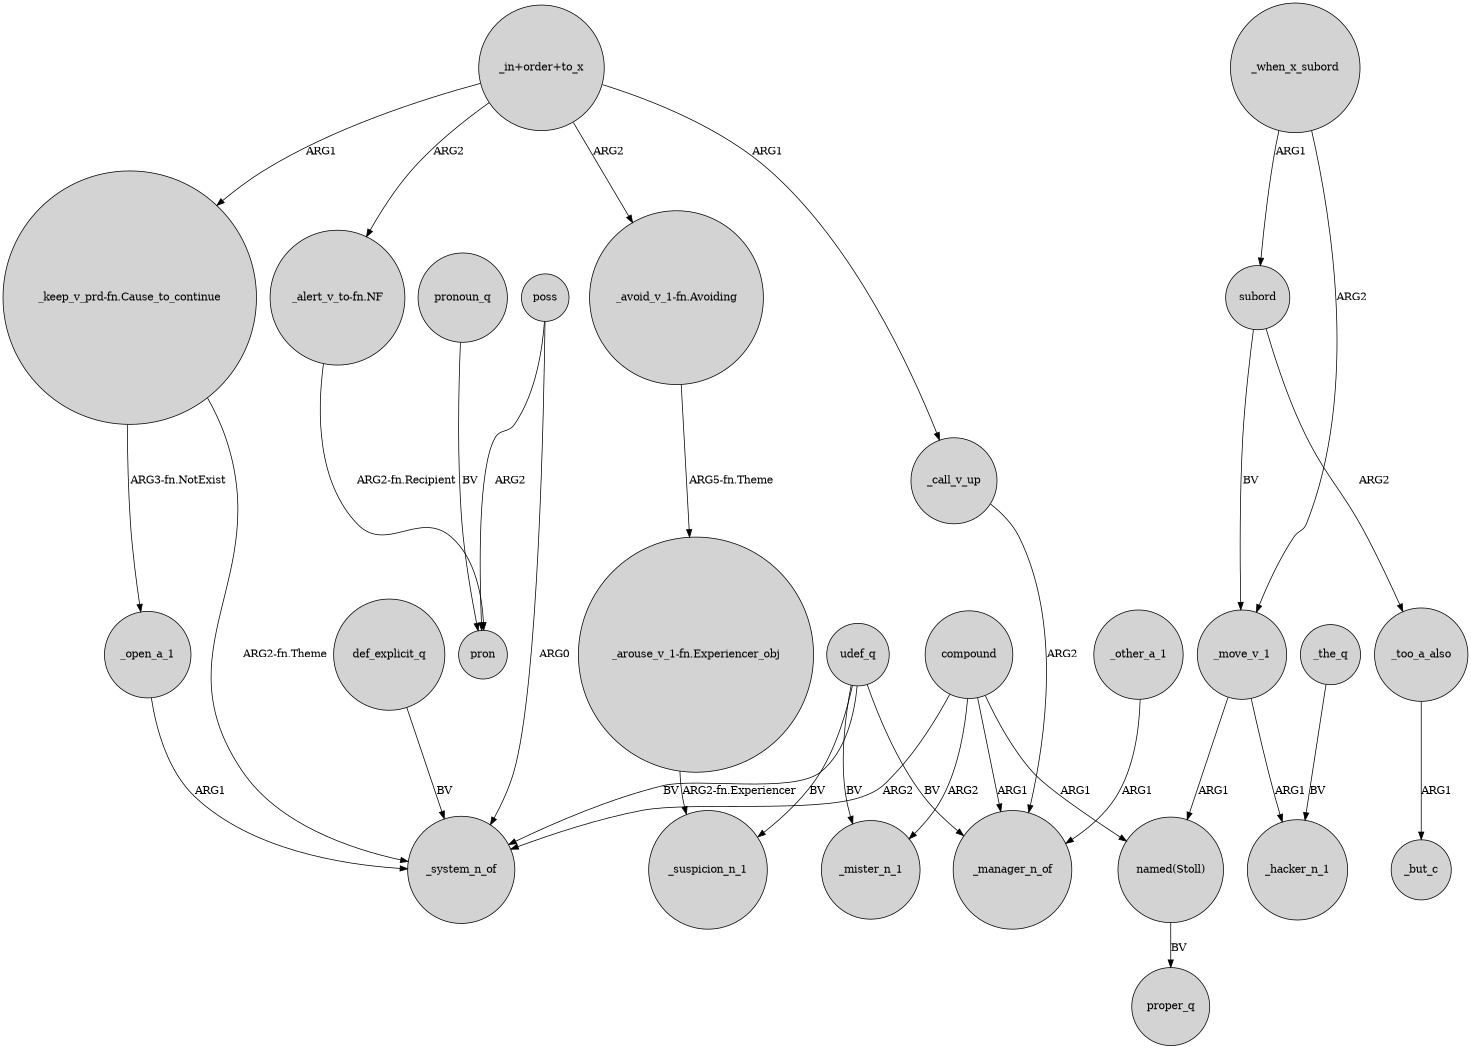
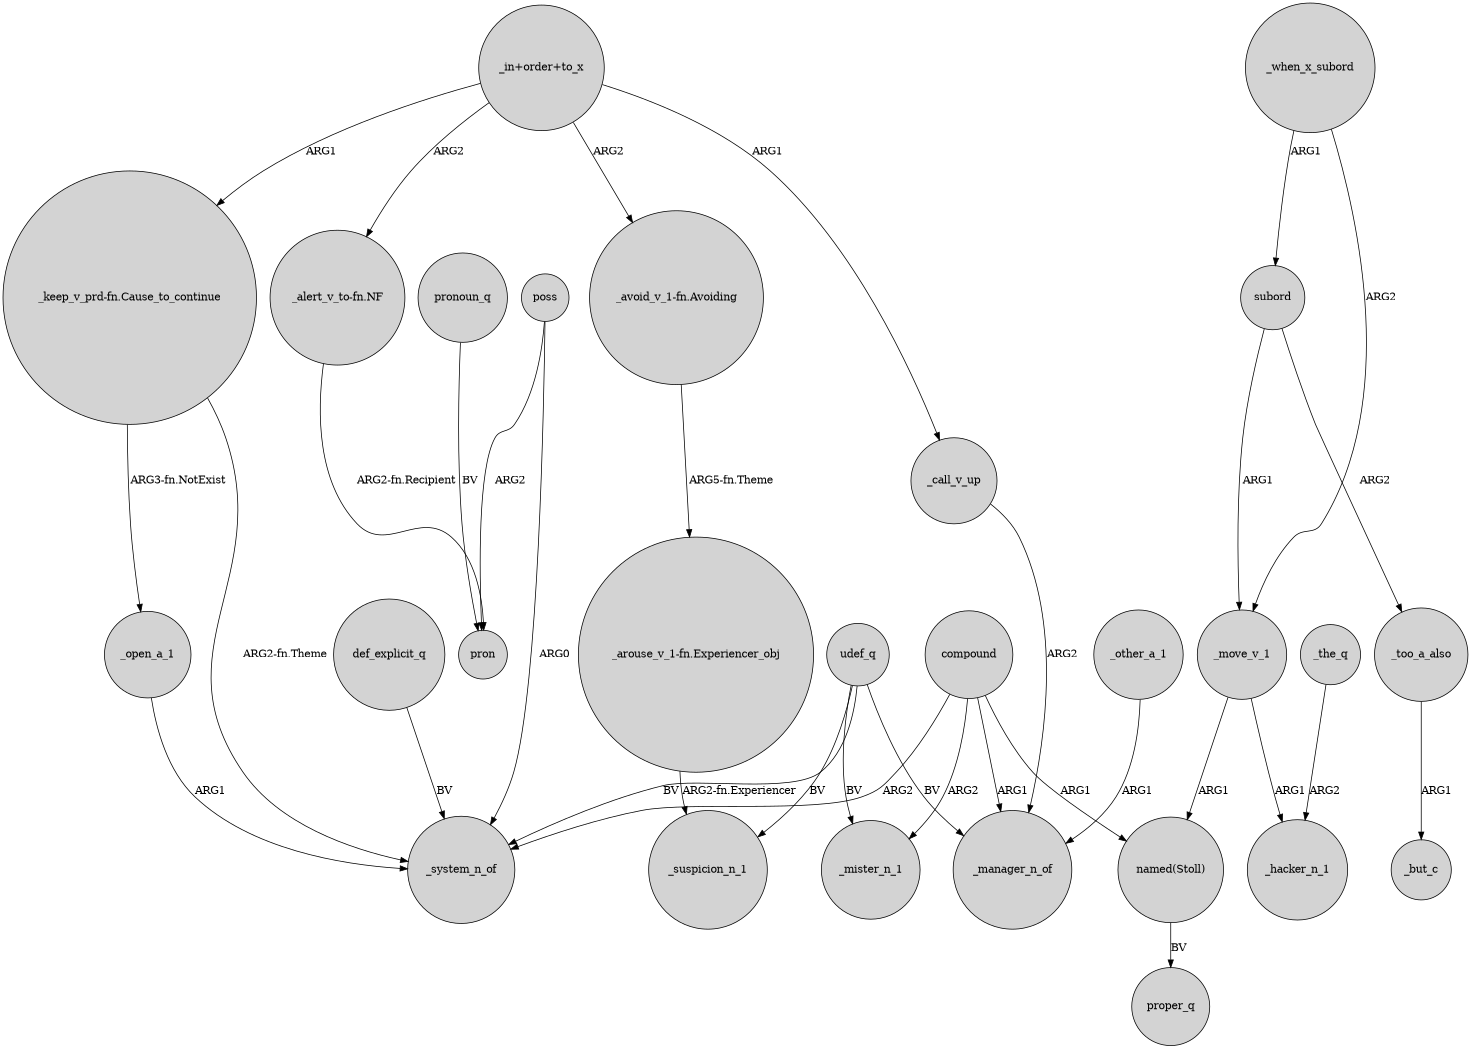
edge "subord" -> "_move_v_1": label "BV" -> "ARG1"
edge "_the_q" -> "_hacker_n_1": label "BV" -> "ARG2"
